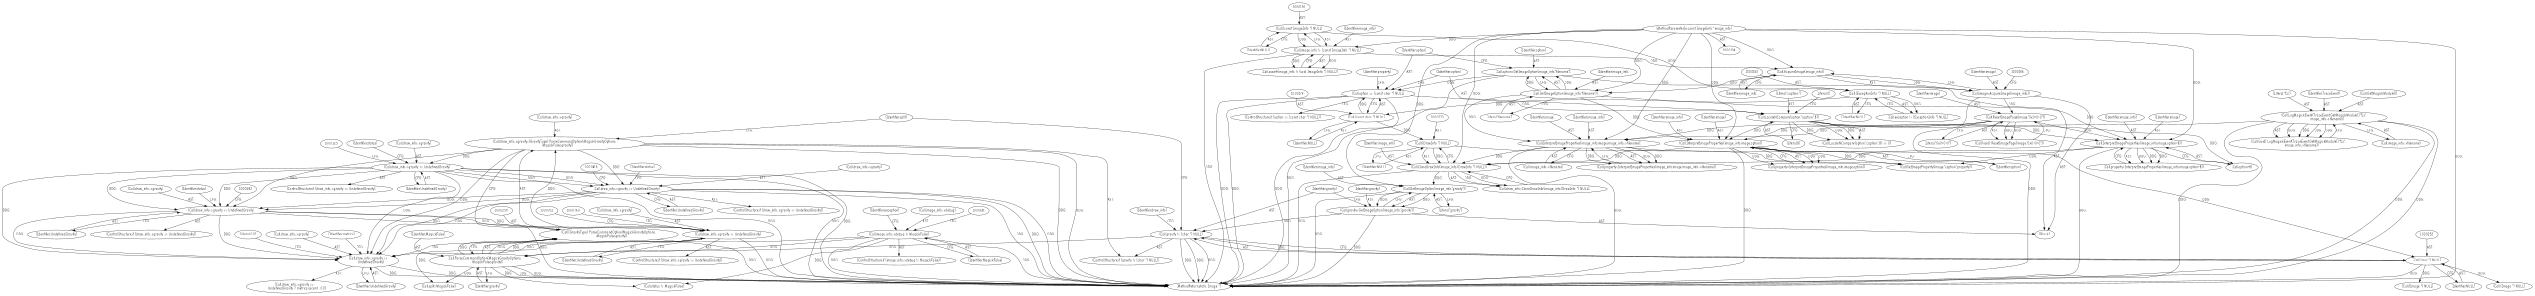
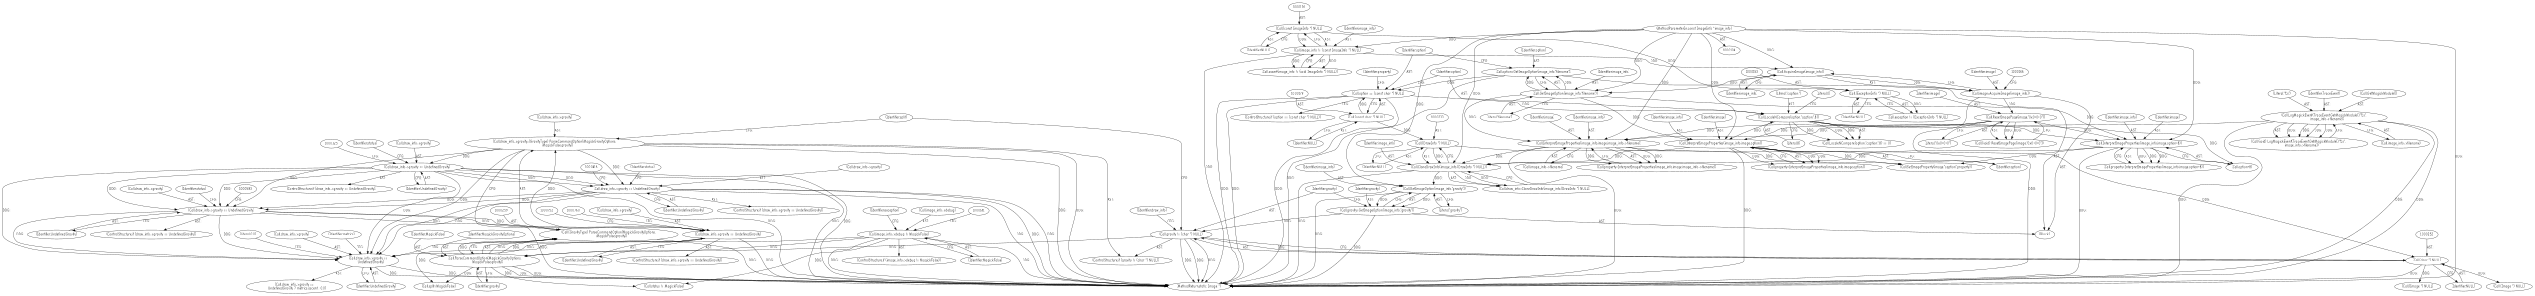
edge "(Call,(ExceptionInfo *) NULL)" -> "(Call,(const char *) NULL)": removed, label "DDG:"
node "(Identifier,MagickGravityOptions)": added
